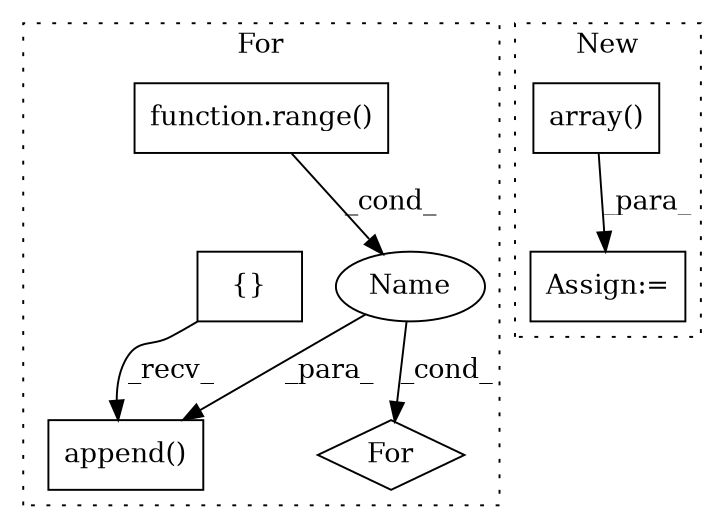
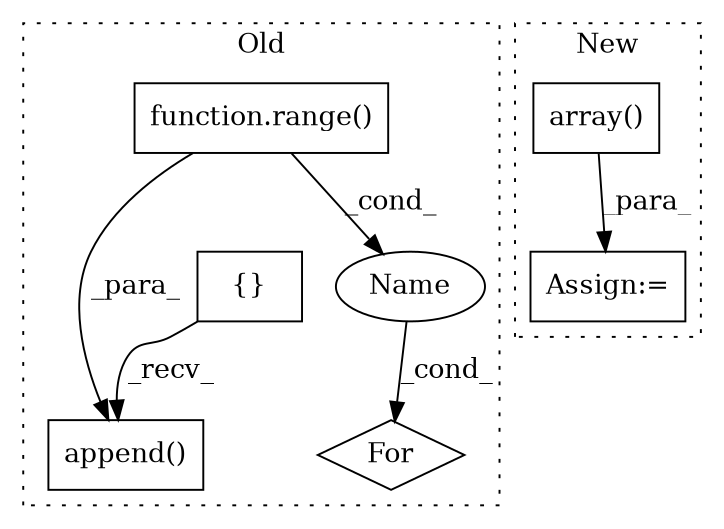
cluster "For": label "For" -> "Old"
edge "Name" -> "append()": now "function.range()" -> "append()"
